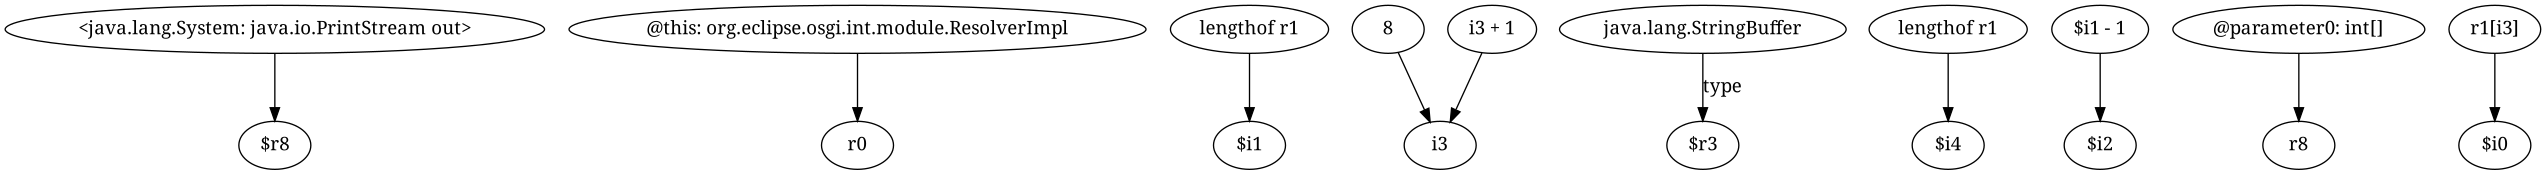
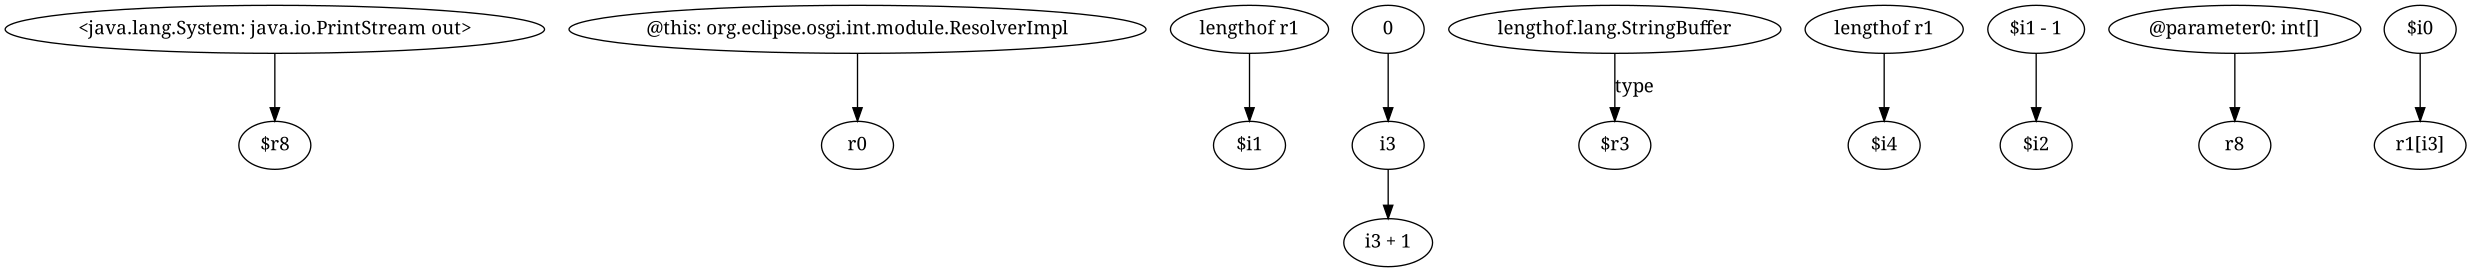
node "8": label "8" -> "0"
node "java.lang.StringBuffer": label "java.lang.StringBuffer" -> "lengthof.lang.StringBuffer"
edge "i3 + 1" -> "i3": reversed
edge "r1[i3]" -> "$i0": reversed
